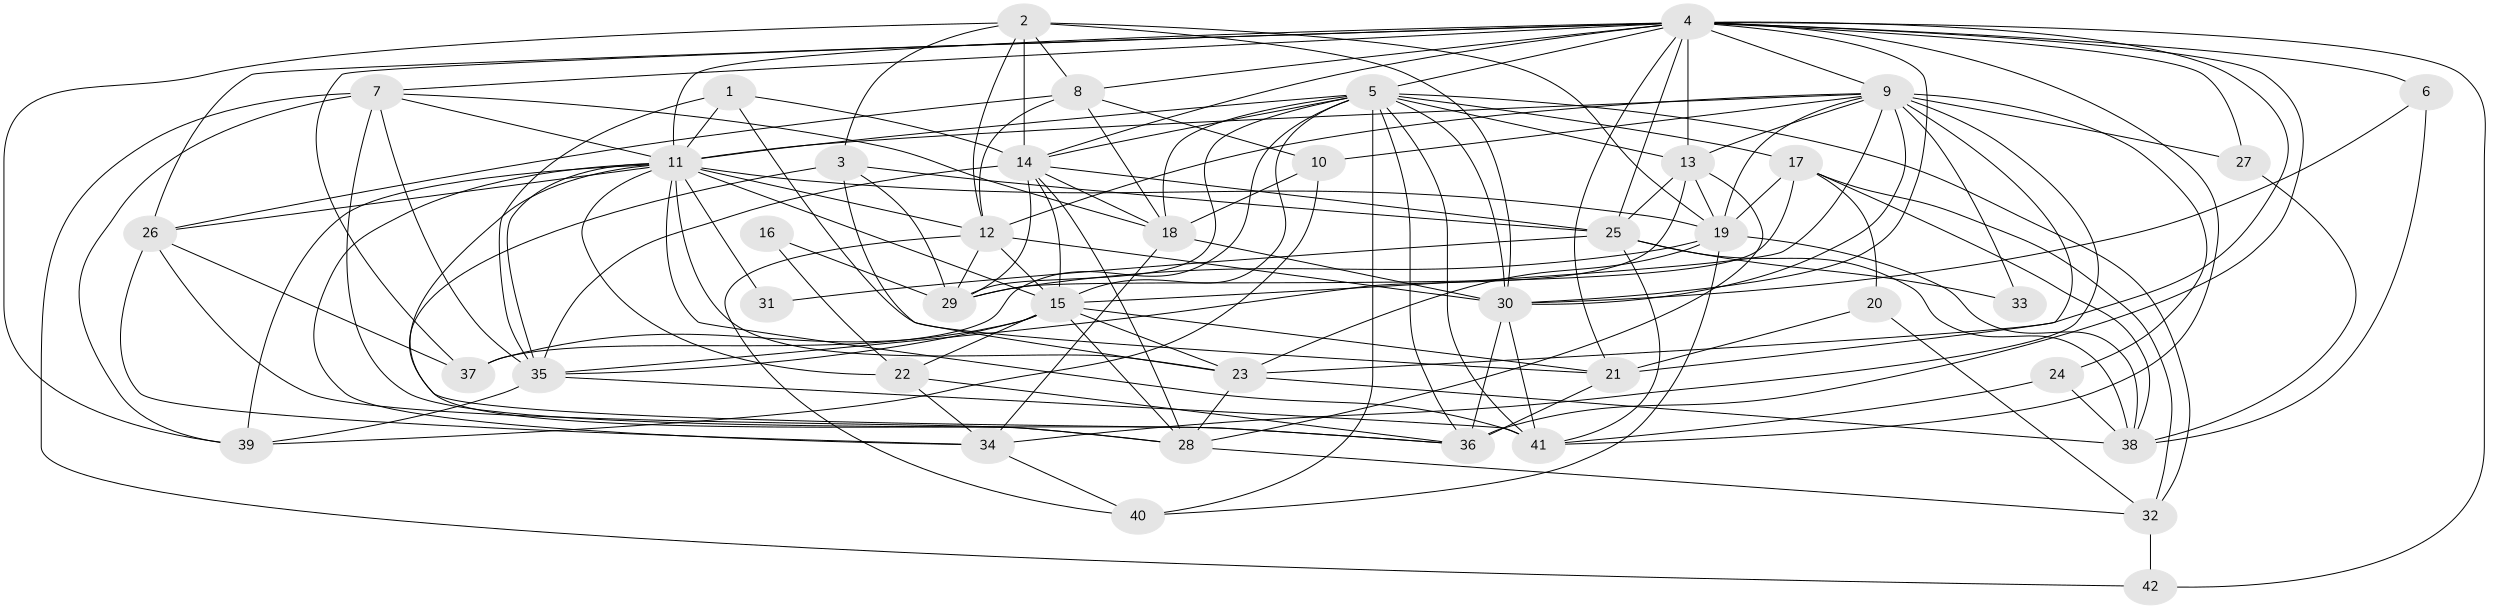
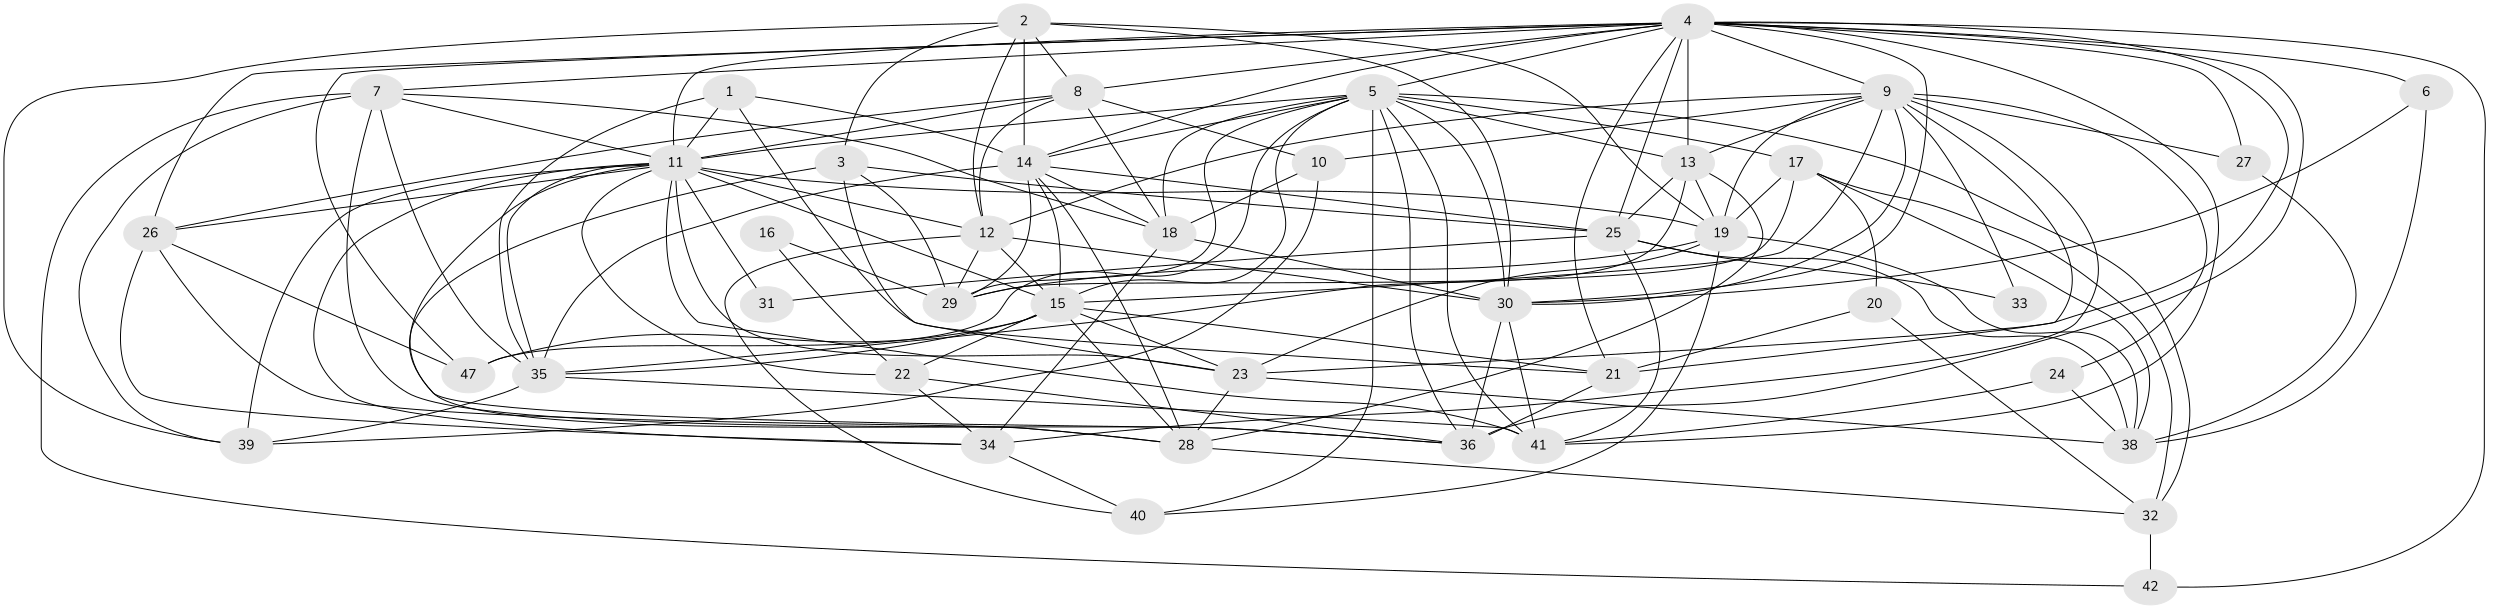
edge "9" -- "11": now "8" -- "11"
node "37": label "37" -> "47"
